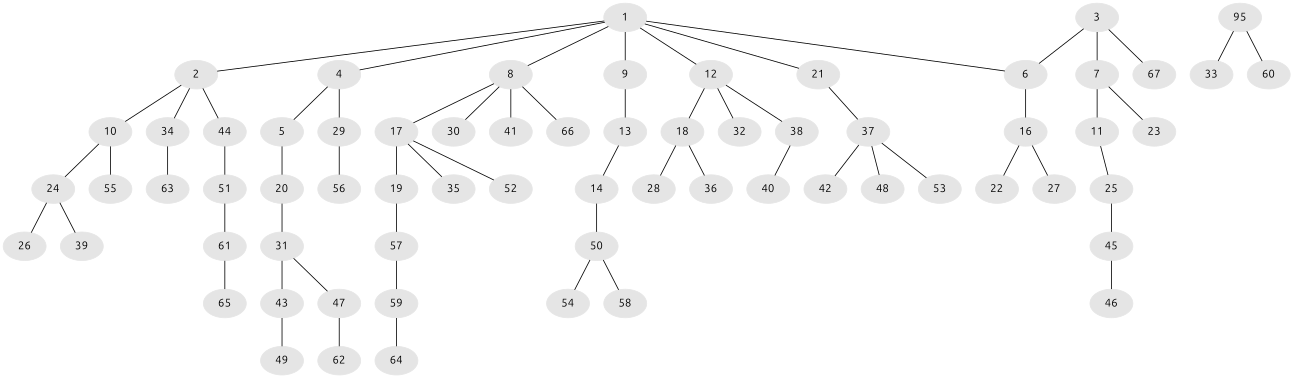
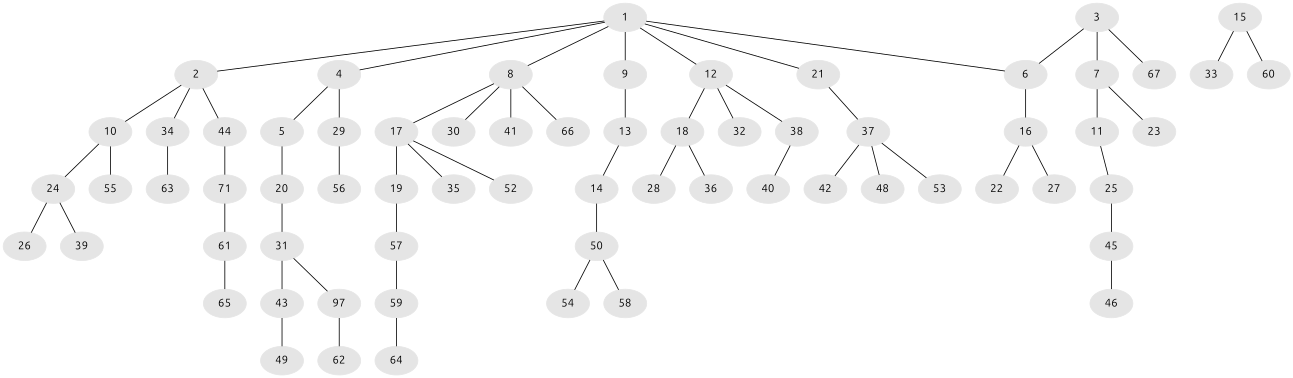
node "95": label "95" -> "15"
node "51": label "51" -> "71"
node "47": label "47" -> "97"
